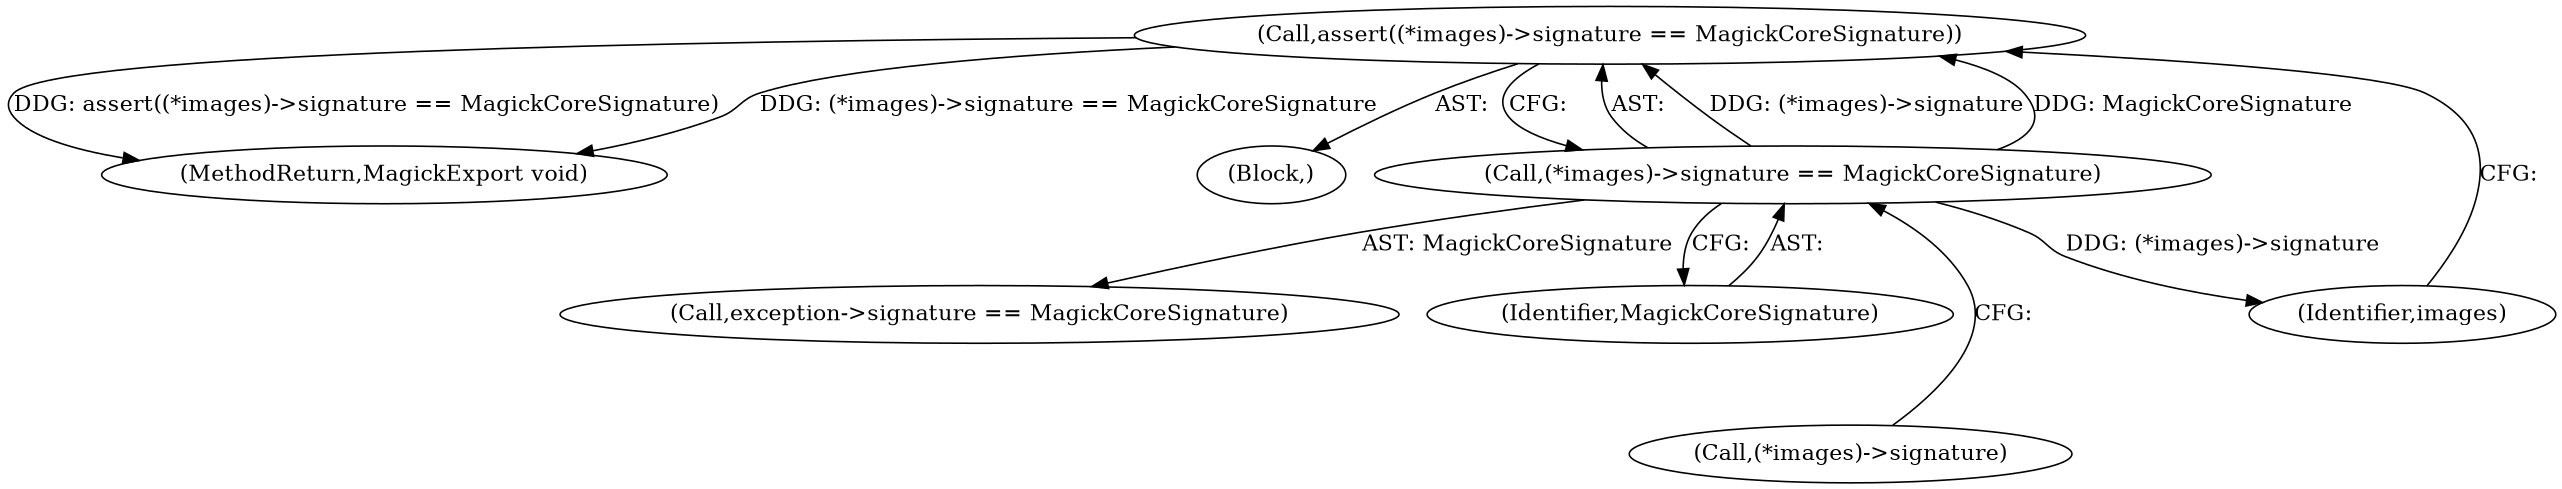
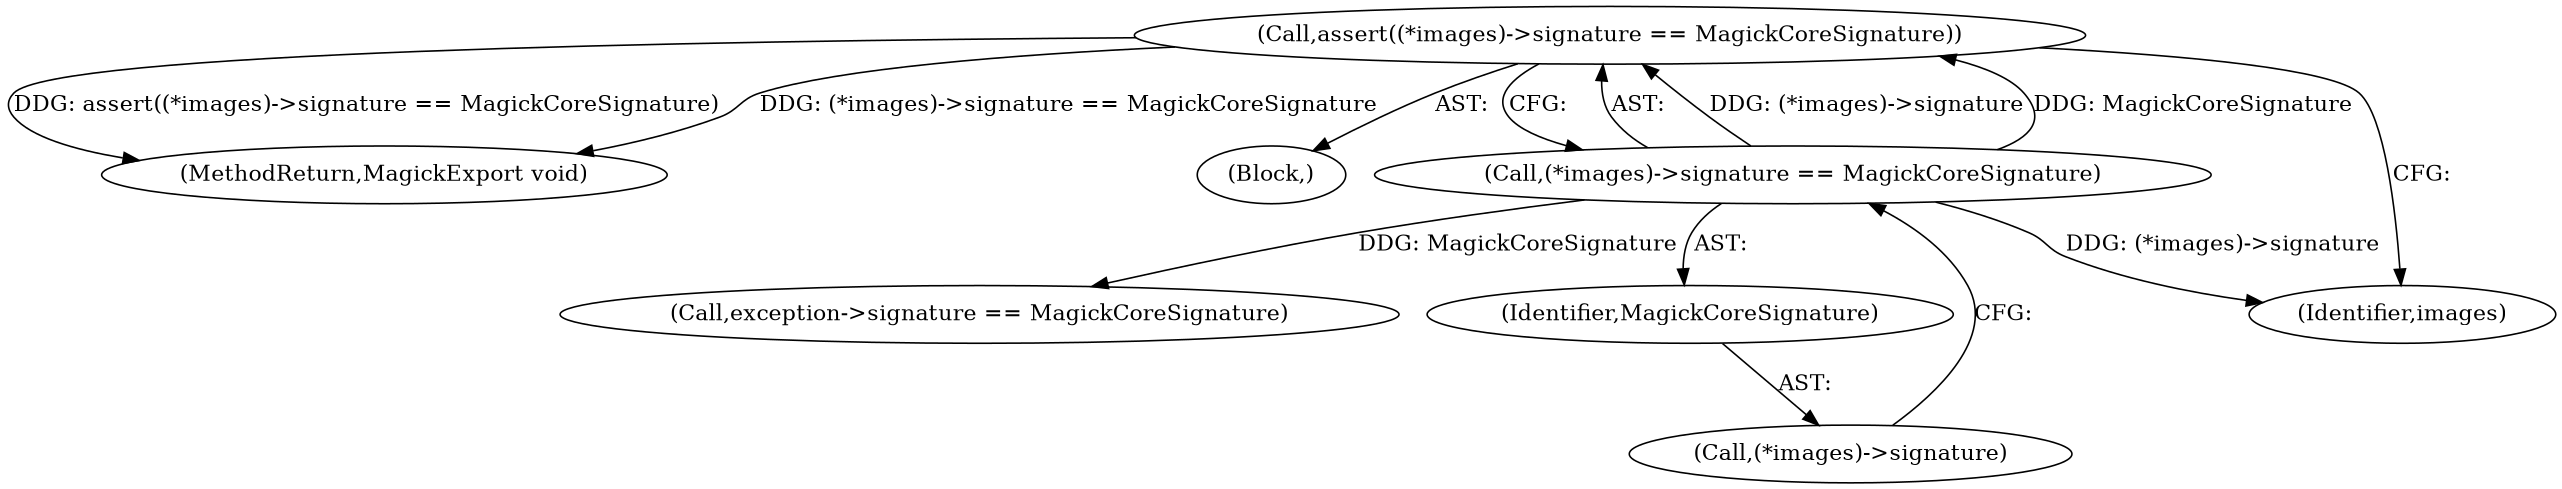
edge "(Identifier,images)" -> "(Call,assert((*images)->signature == MagickCoreSignature))": reversed
edge "(Call,(*images)->signature == MagickCoreSignature)" -> "(Call,exception->signature == MagickCoreSignature)": label "AST: MagickCoreSignature" -> "DDG: MagickCoreSignature"
edge "(Call,(*images)->signature == MagickCoreSignature)" -> "(Identifier,MagickCoreSignature)": label "CFG: " -> "AST: "
edge "(Identifier,MagickCoreSignature)" -> "(Call,(*images)->signature == MagickCoreSignature)": now "(Identifier,MagickCoreSignature)" -> "(Call,(*images)->signature)"
